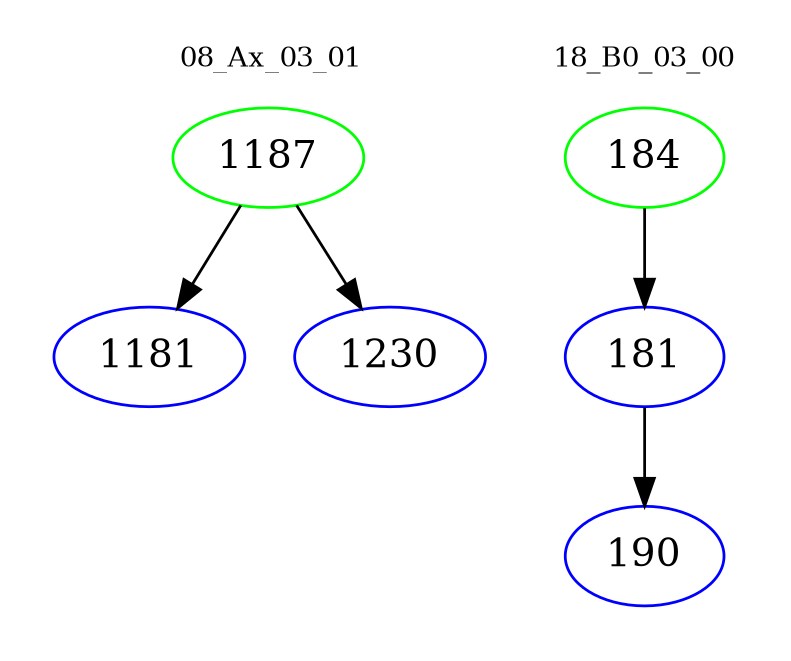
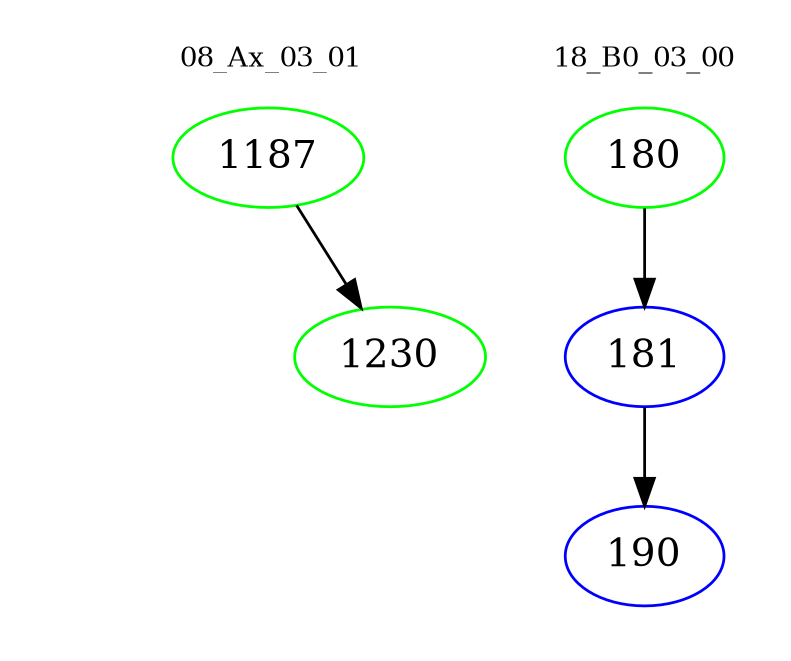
node "184": label "184" -> "180"
node "1181": removed
node "1230": color blue -> green
